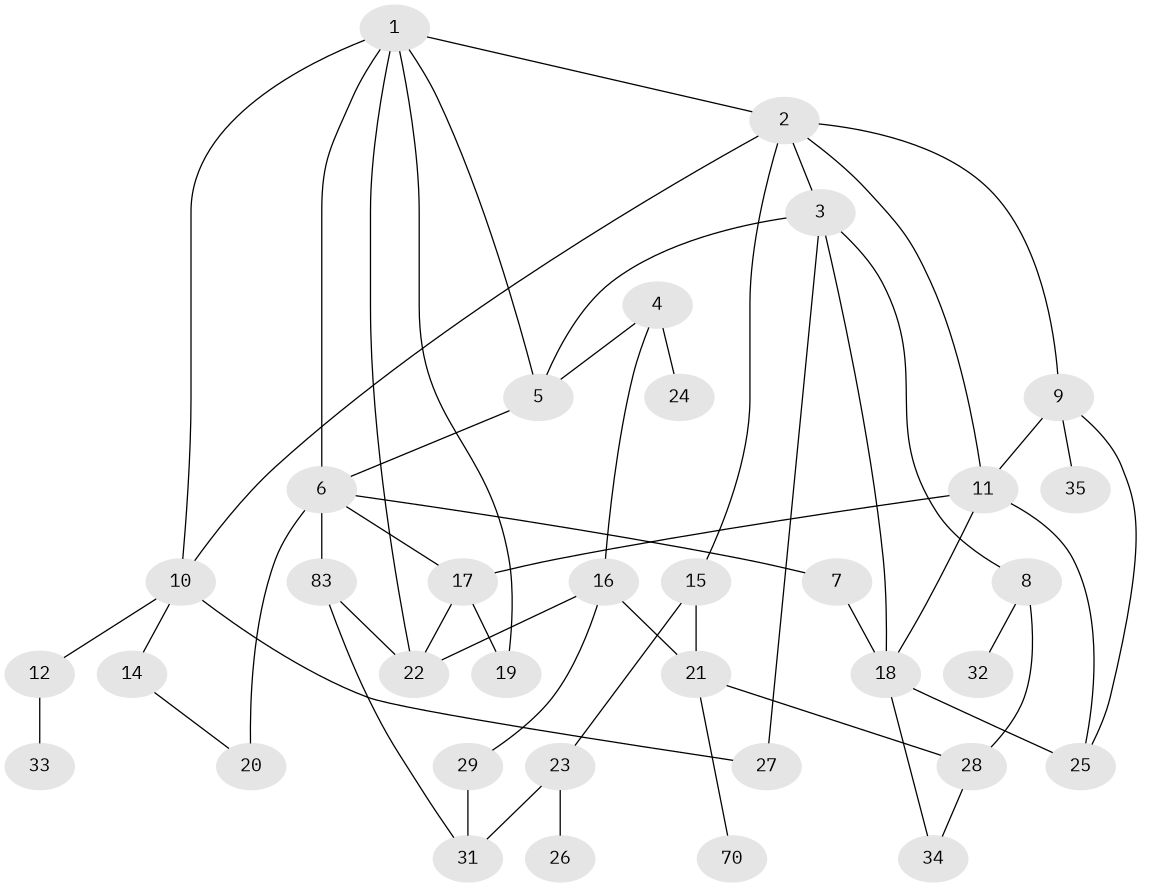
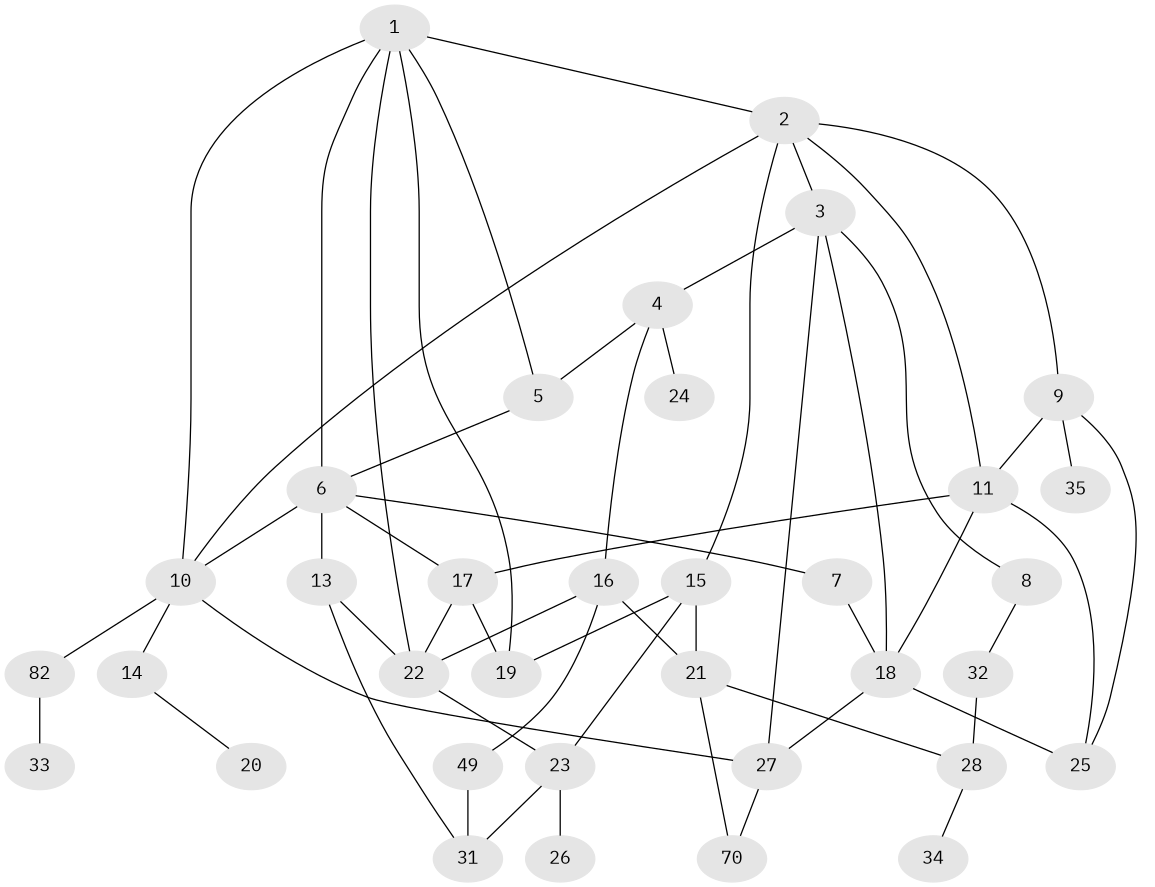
edge "3" -- "5": now "3" -- "4"
node "83": label "83" -> "13"
edge "6" -- "20": now "6" -- "10"
edge "15" -- "19": added
node "12": label "12" -> "82"
edge "8" -- "28": now "32" -- "28"
edge "22" -- "23": added
node "29": label "29" -> "49"
edge "18" -- "34": now "18" -- "27"
edge "27" -- "70": added
